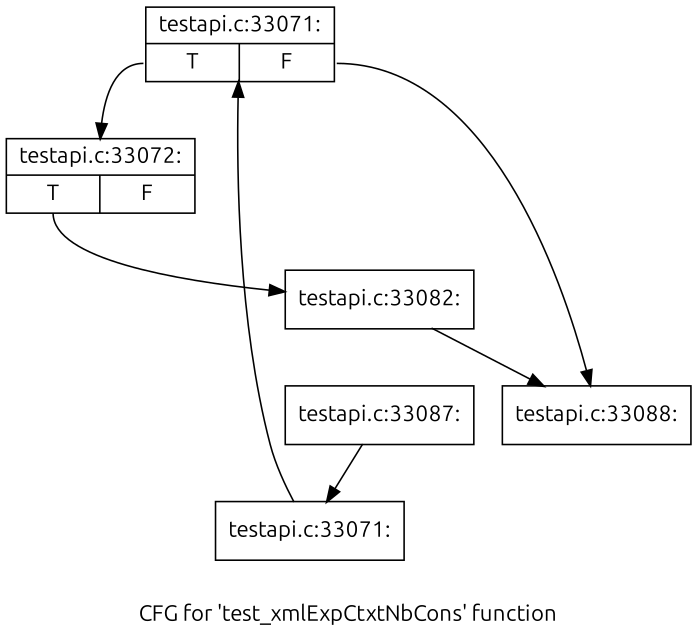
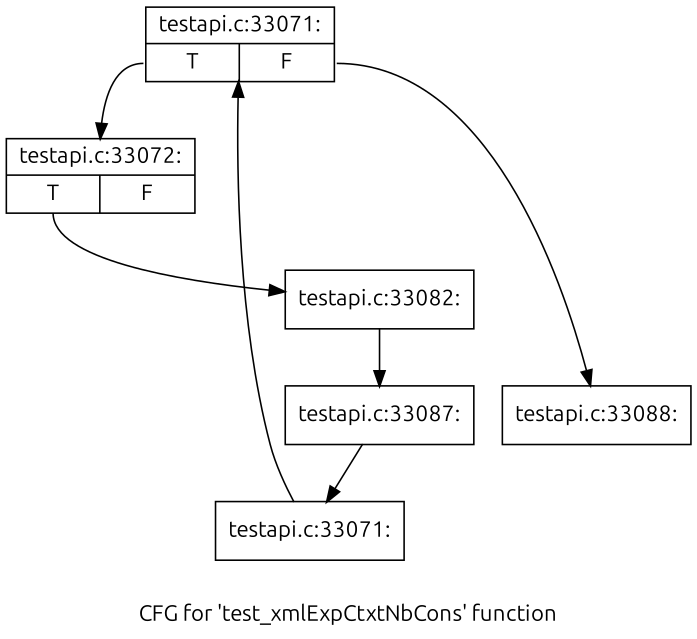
edge "testapi.c:33082:" -> "testapi.c:33088:": now "testapi.c:33082:" -> "testapi.c:33087:"
